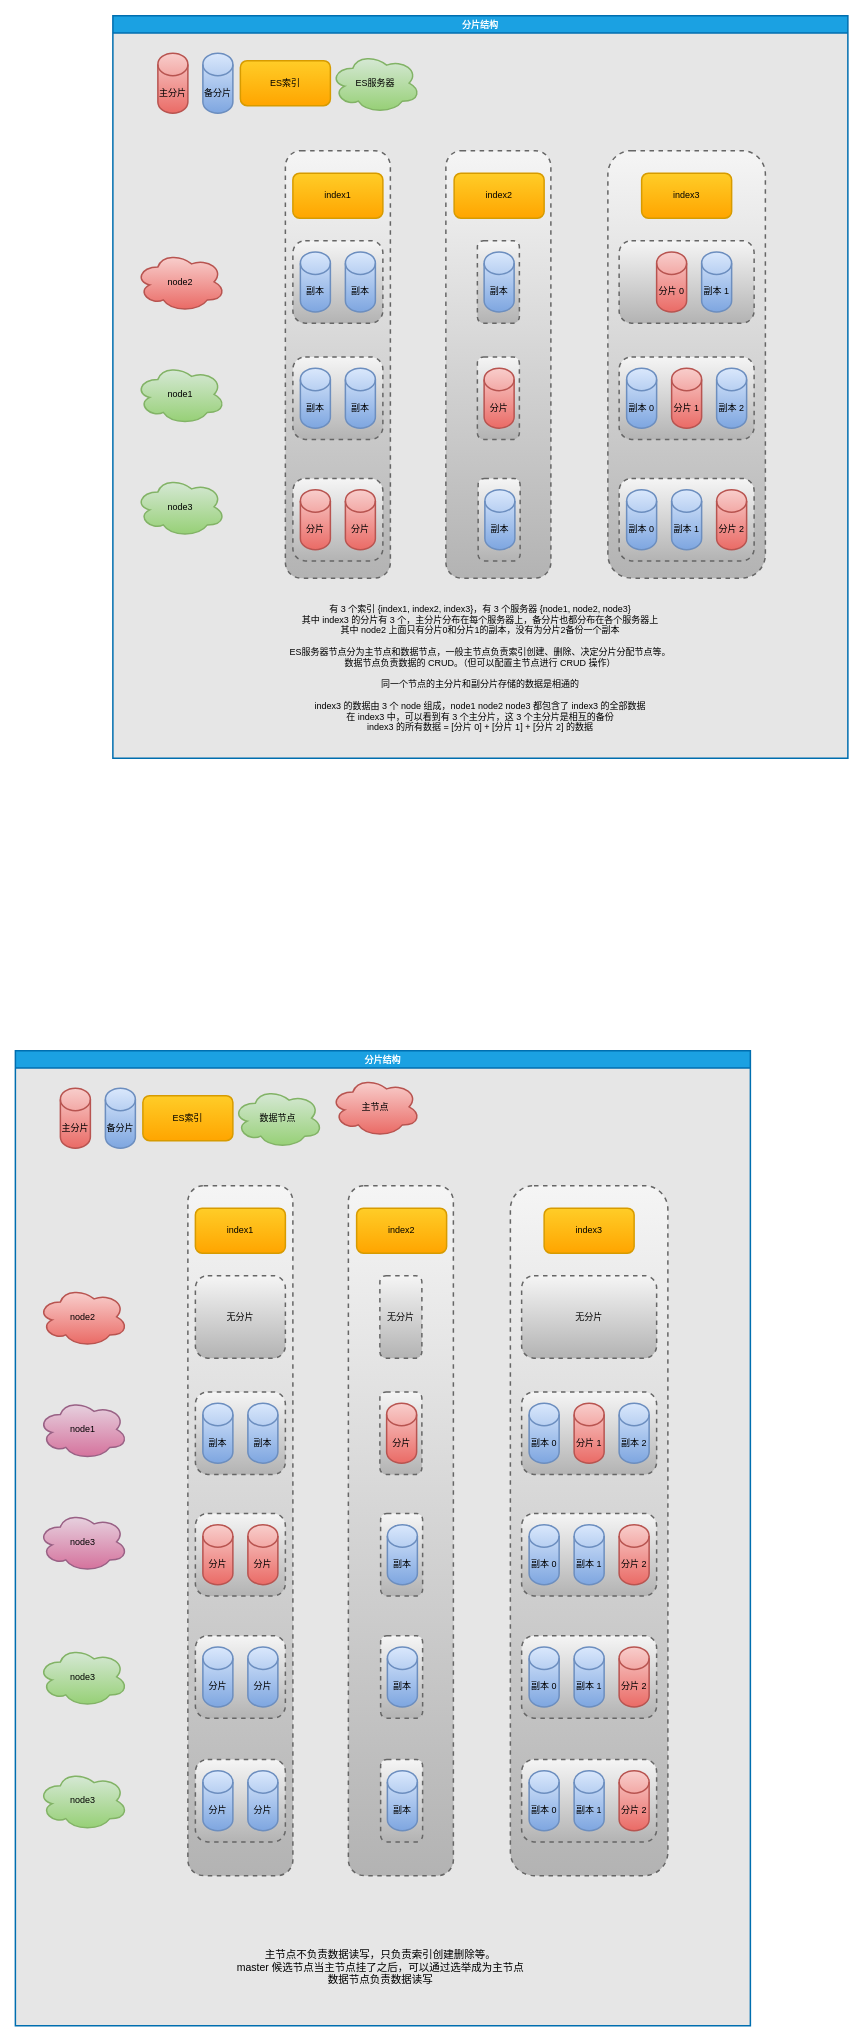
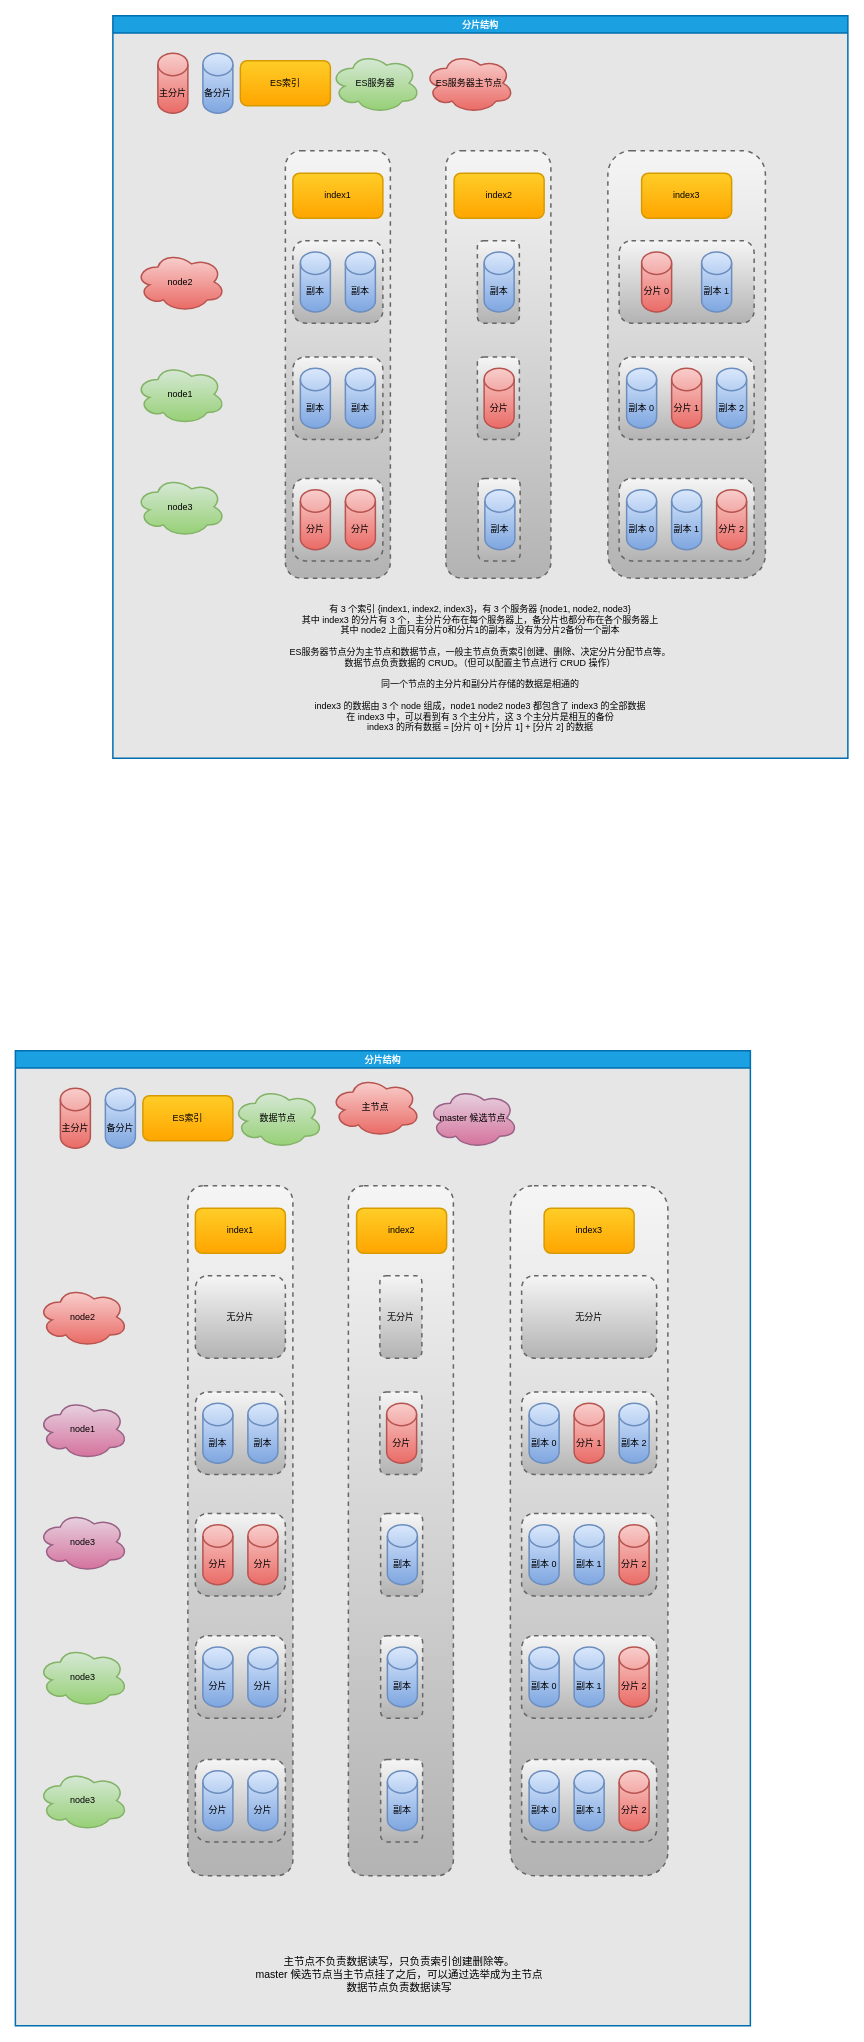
node "ES服务器主节点": added
node "分片 0": moved (672, 282) -> (657, 282)
node "master 候选节点": added
node "主节点不负责数据读写，只负责索引创建删除等。 master 候选节点当主节点挂了之后，可以通过选举成为主节点 数据节点负责数据读写": moved (381, 1967) -> (399, 1974)
